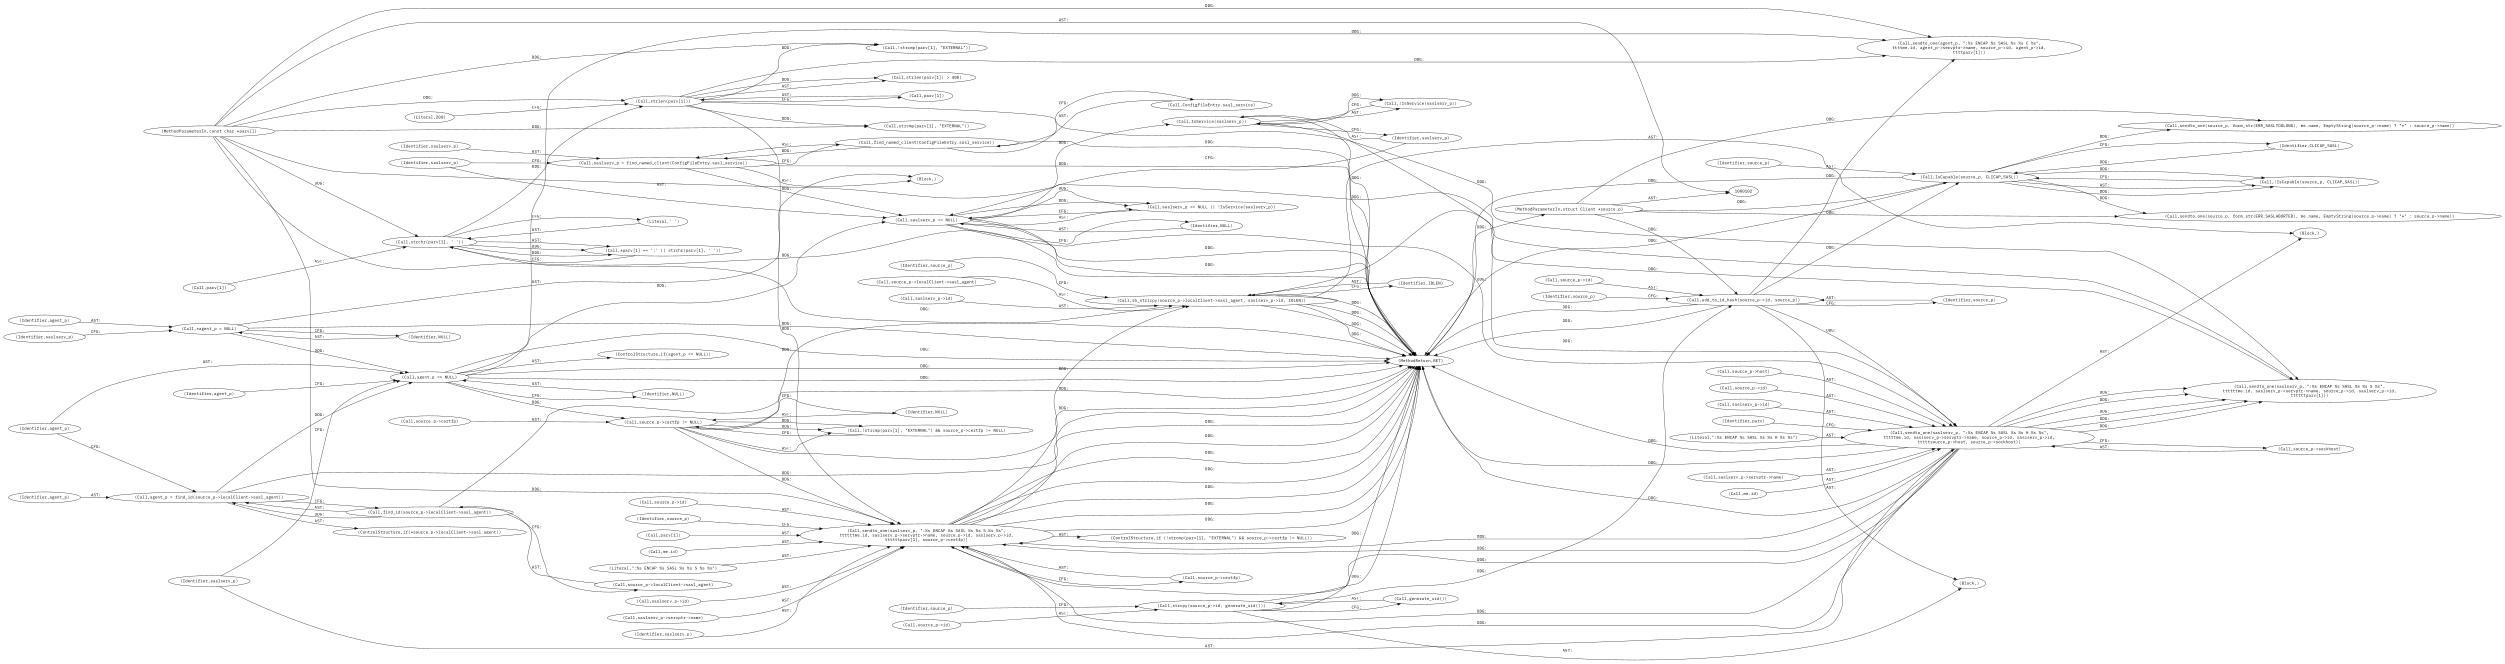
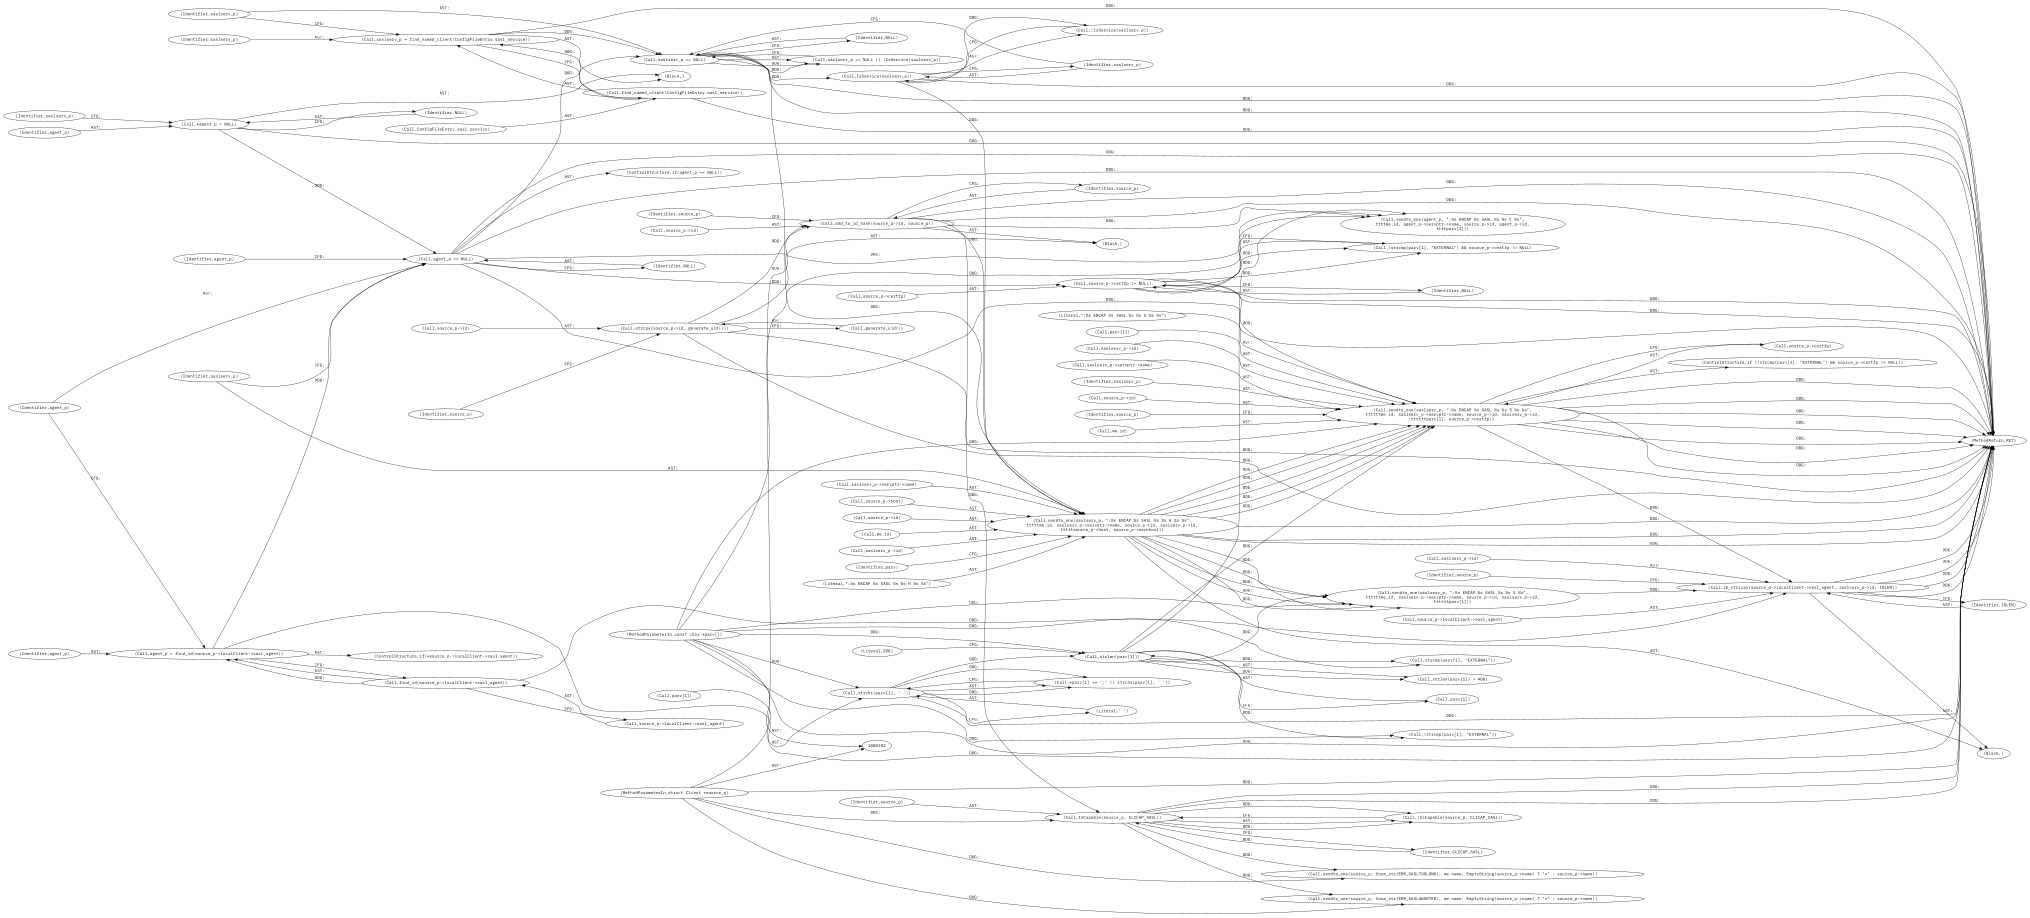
edge "(Call,find_named_client(ConfigFileEntry.sasl_service))" -> "(Call,ConfigFileEntry.sasl_service)": removed, label "CFG:"
edge "(MethodReturn,RET)" -> "(MethodParameterIn,struct Client *source_p)": reversed
node "(Call,source_p->sockhost)": removed
